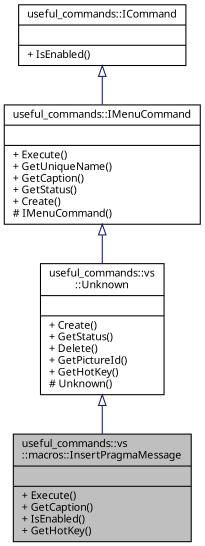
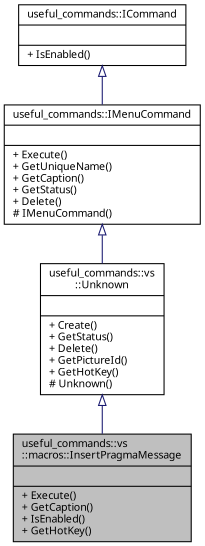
node "useful_commands::IMenuCommand": text "+ Create()" -> "+ Delete()"
